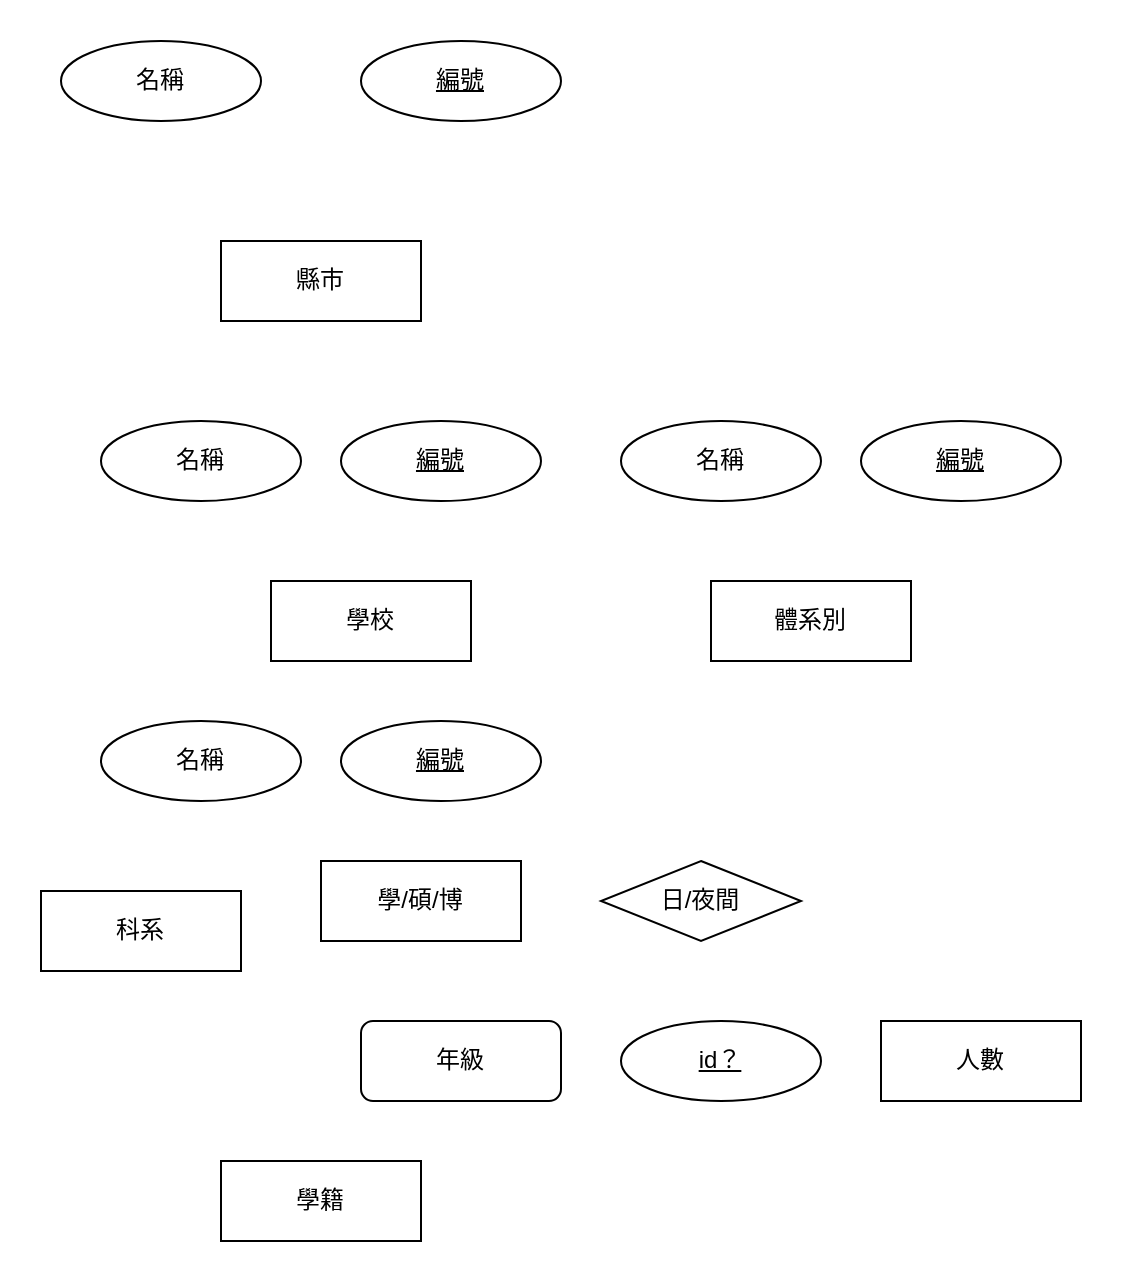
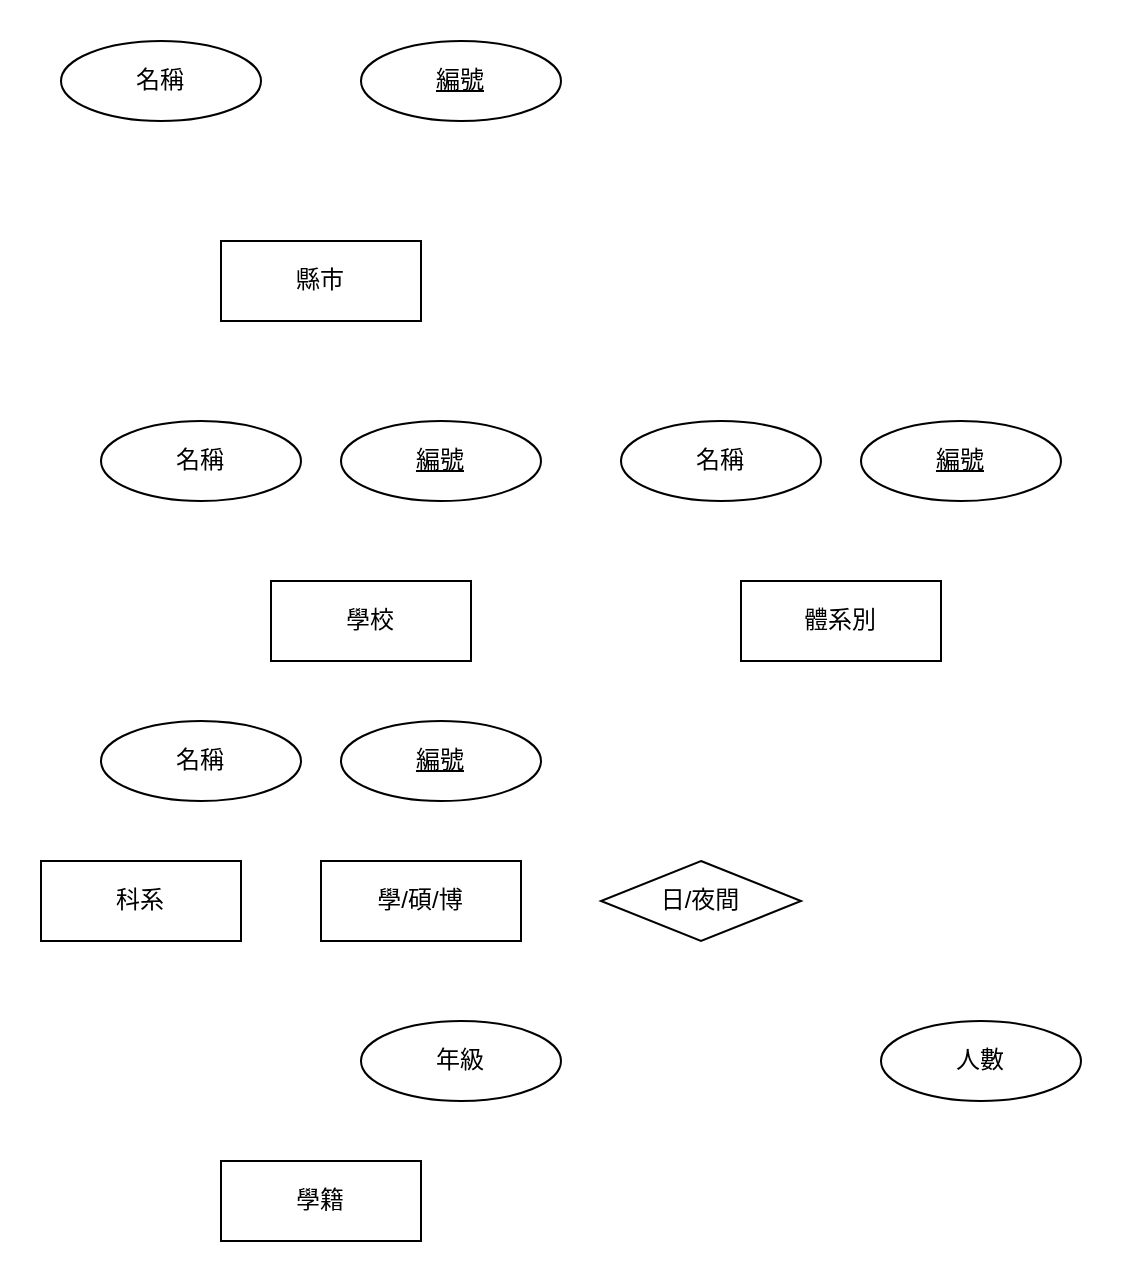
node "體系別": moved (811, 621) -> (841, 621)
node "科系": moved (141, 931) -> (141, 901)
node "年級": shape rounded rectangle -> ellipse
node "id？": removed
node "人數": shape rectangle -> ellipse
